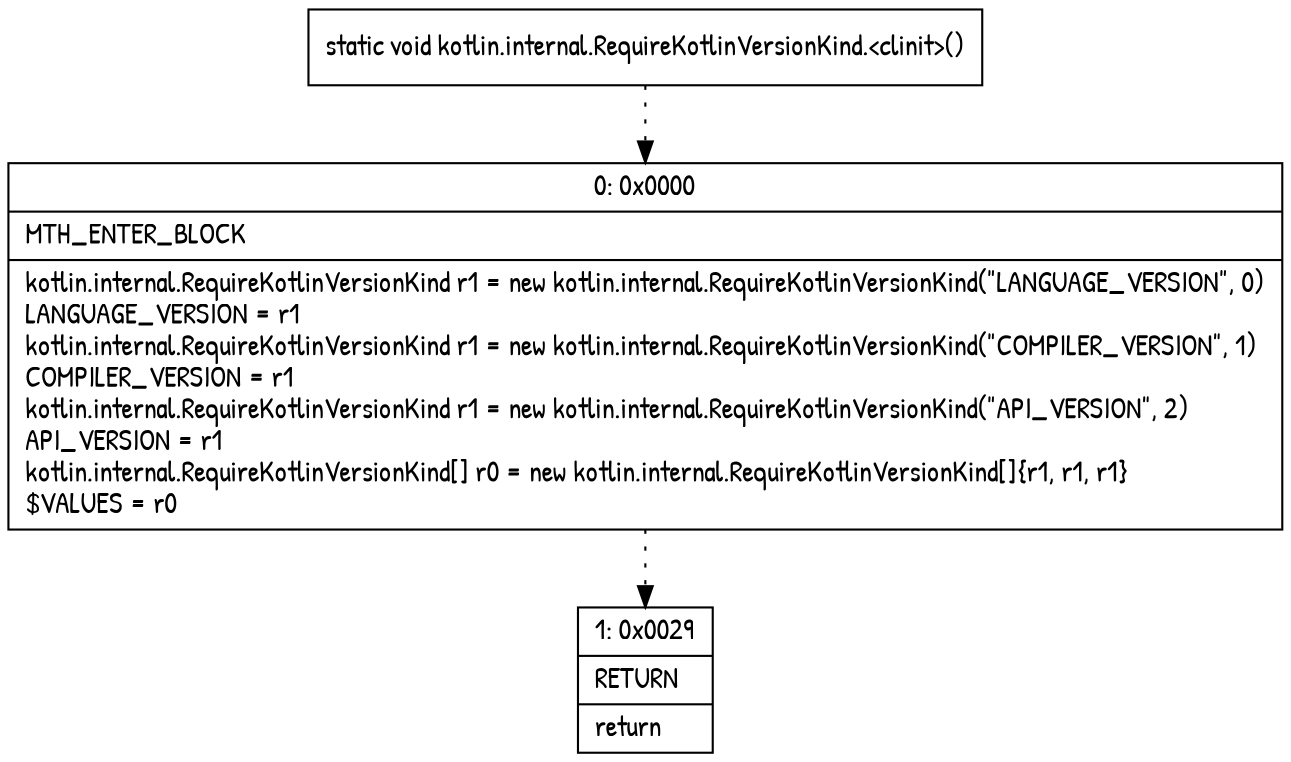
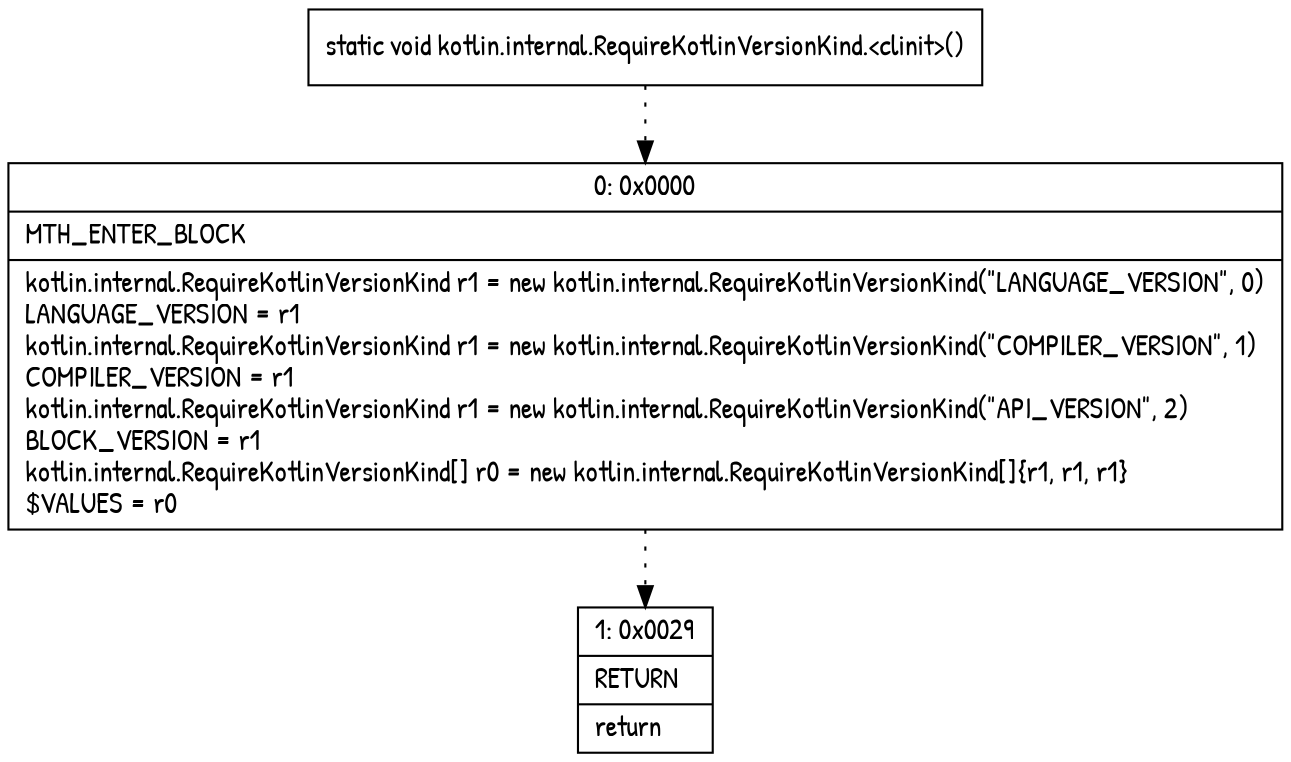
node "0: 0x0000": text "API_VERSION = r1" -> "BLOCK_VERSION = r1"
